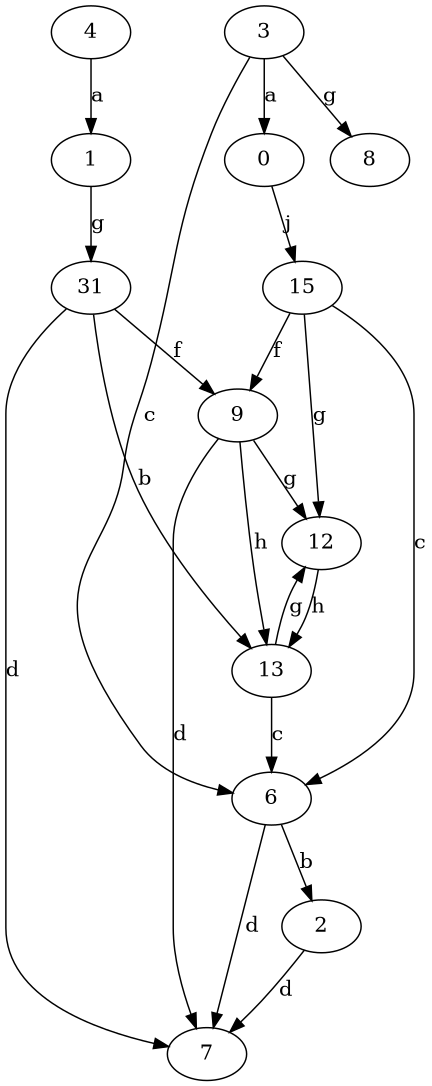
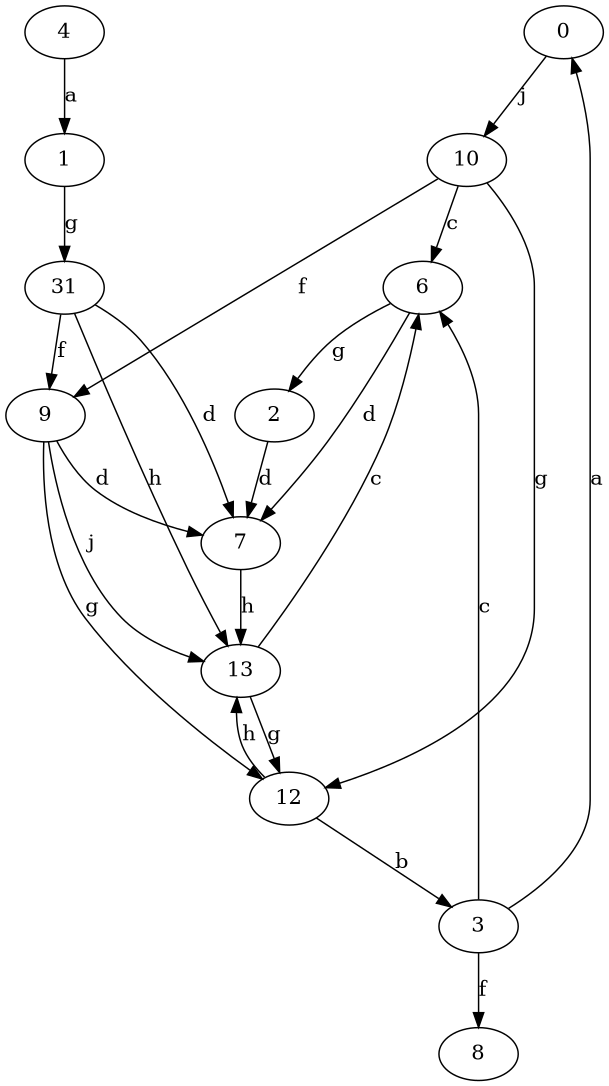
edge "3" -> "8": label "g" -> "f"
node "15": label "15" -> "10"
edge "31" -> "13": label "b" -> "h"
edge "9" -> "13": label "h" -> "j"
edge "7" -> "13": added, label "h"
edge "12" -> "3": added, label "b"
edge "6" -> "2": label "b" -> "g"
